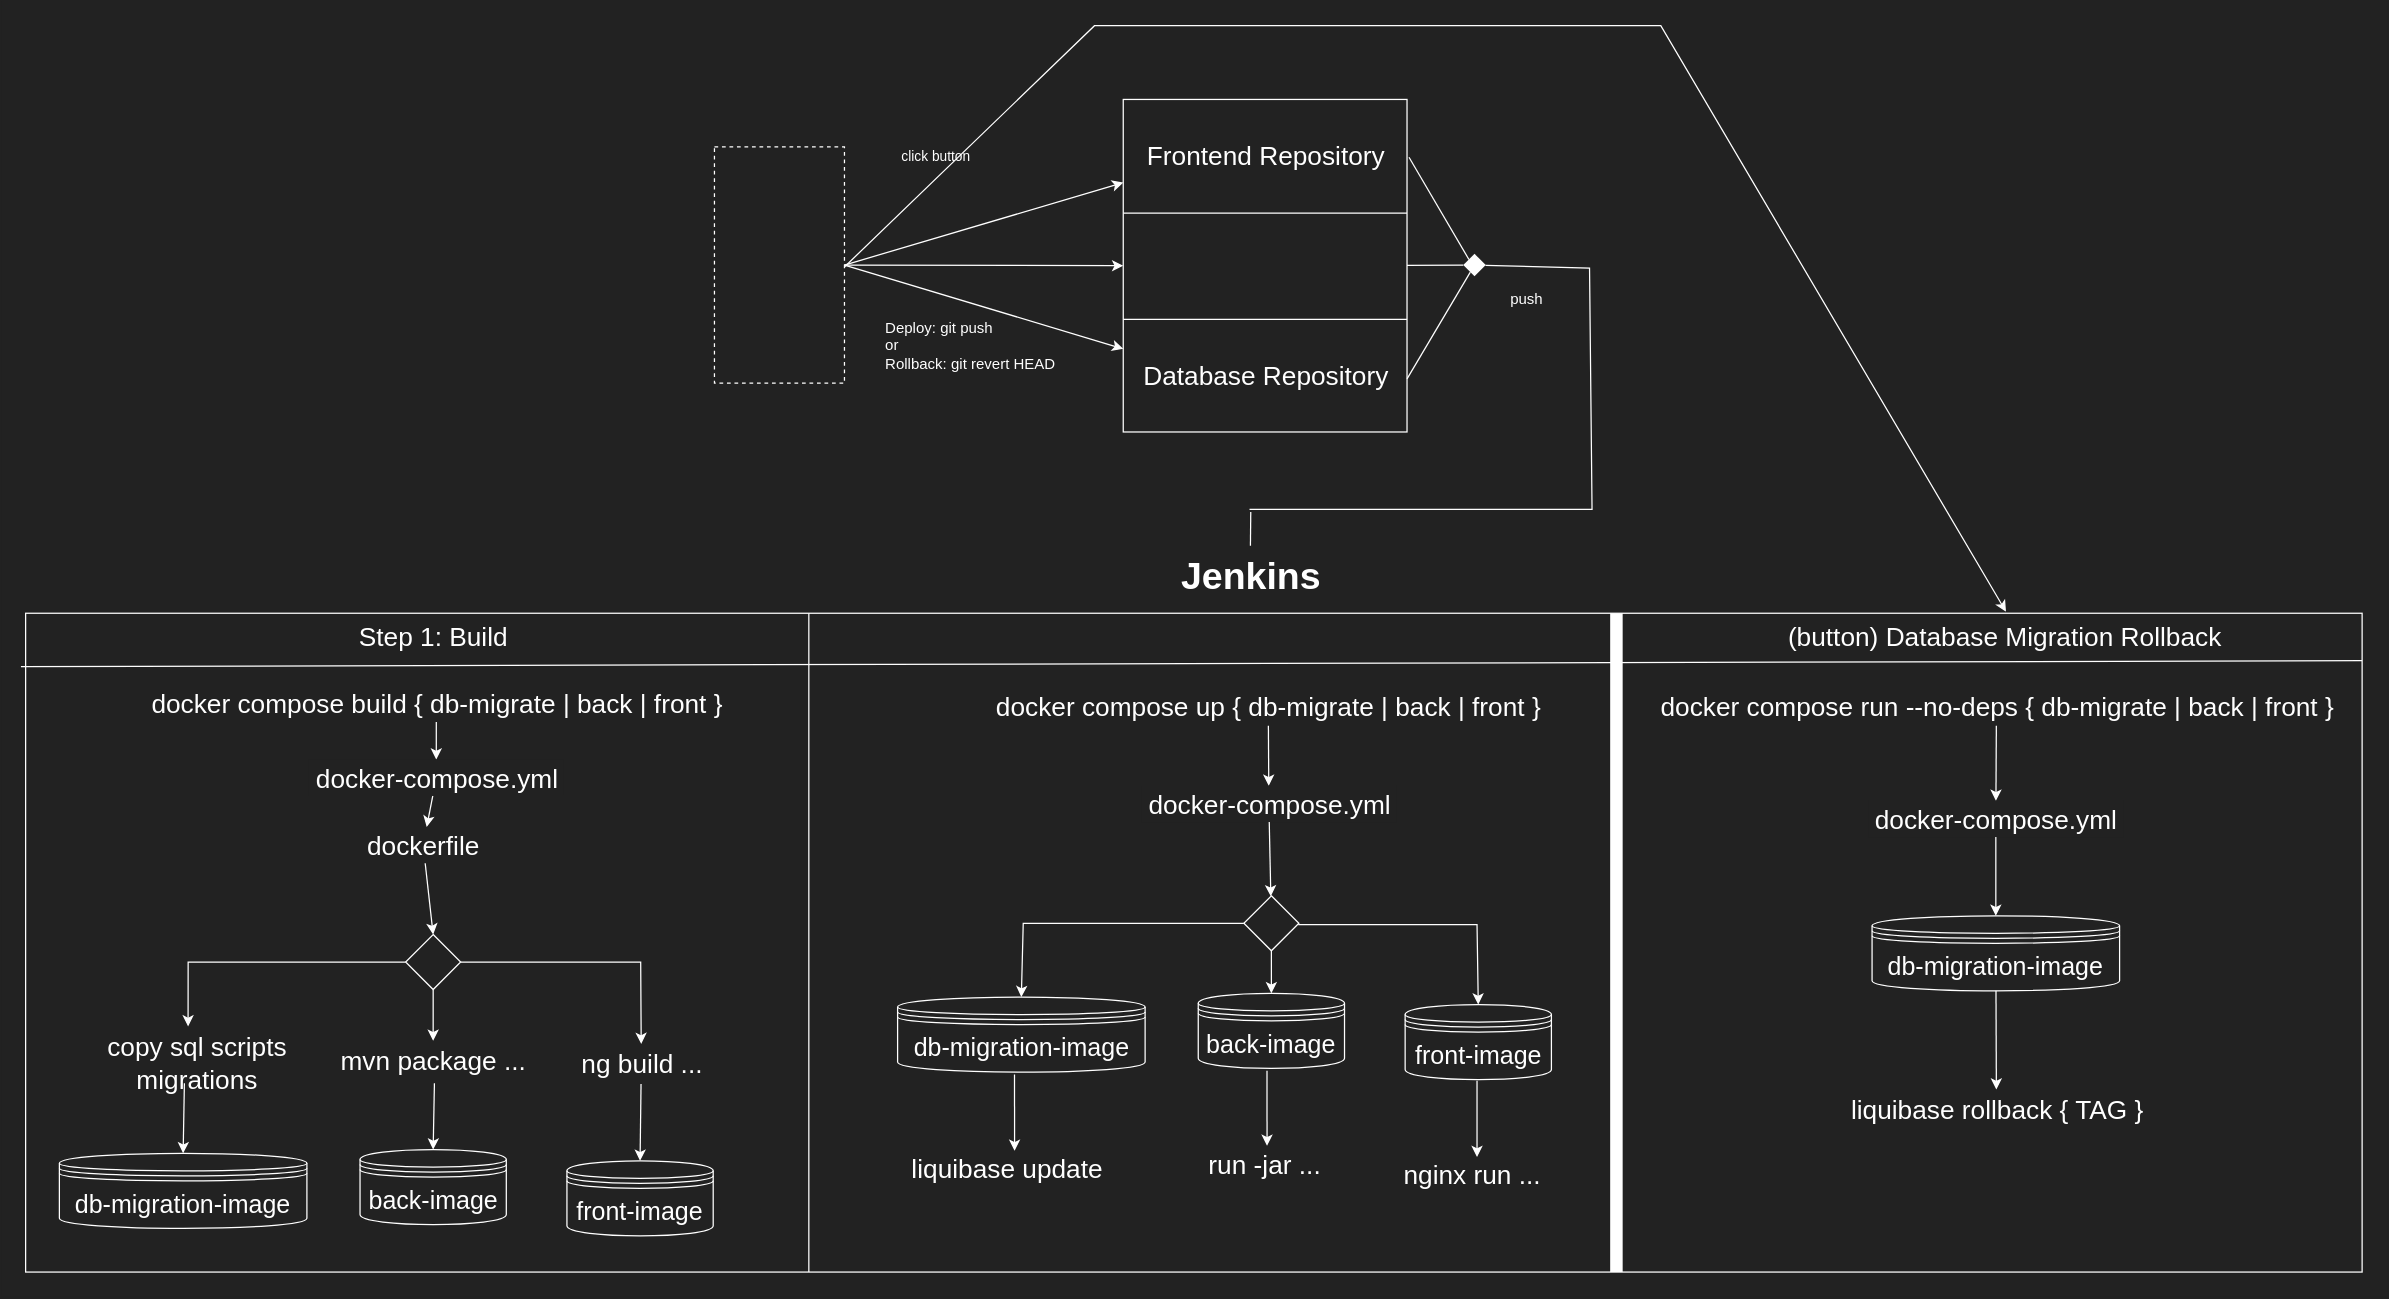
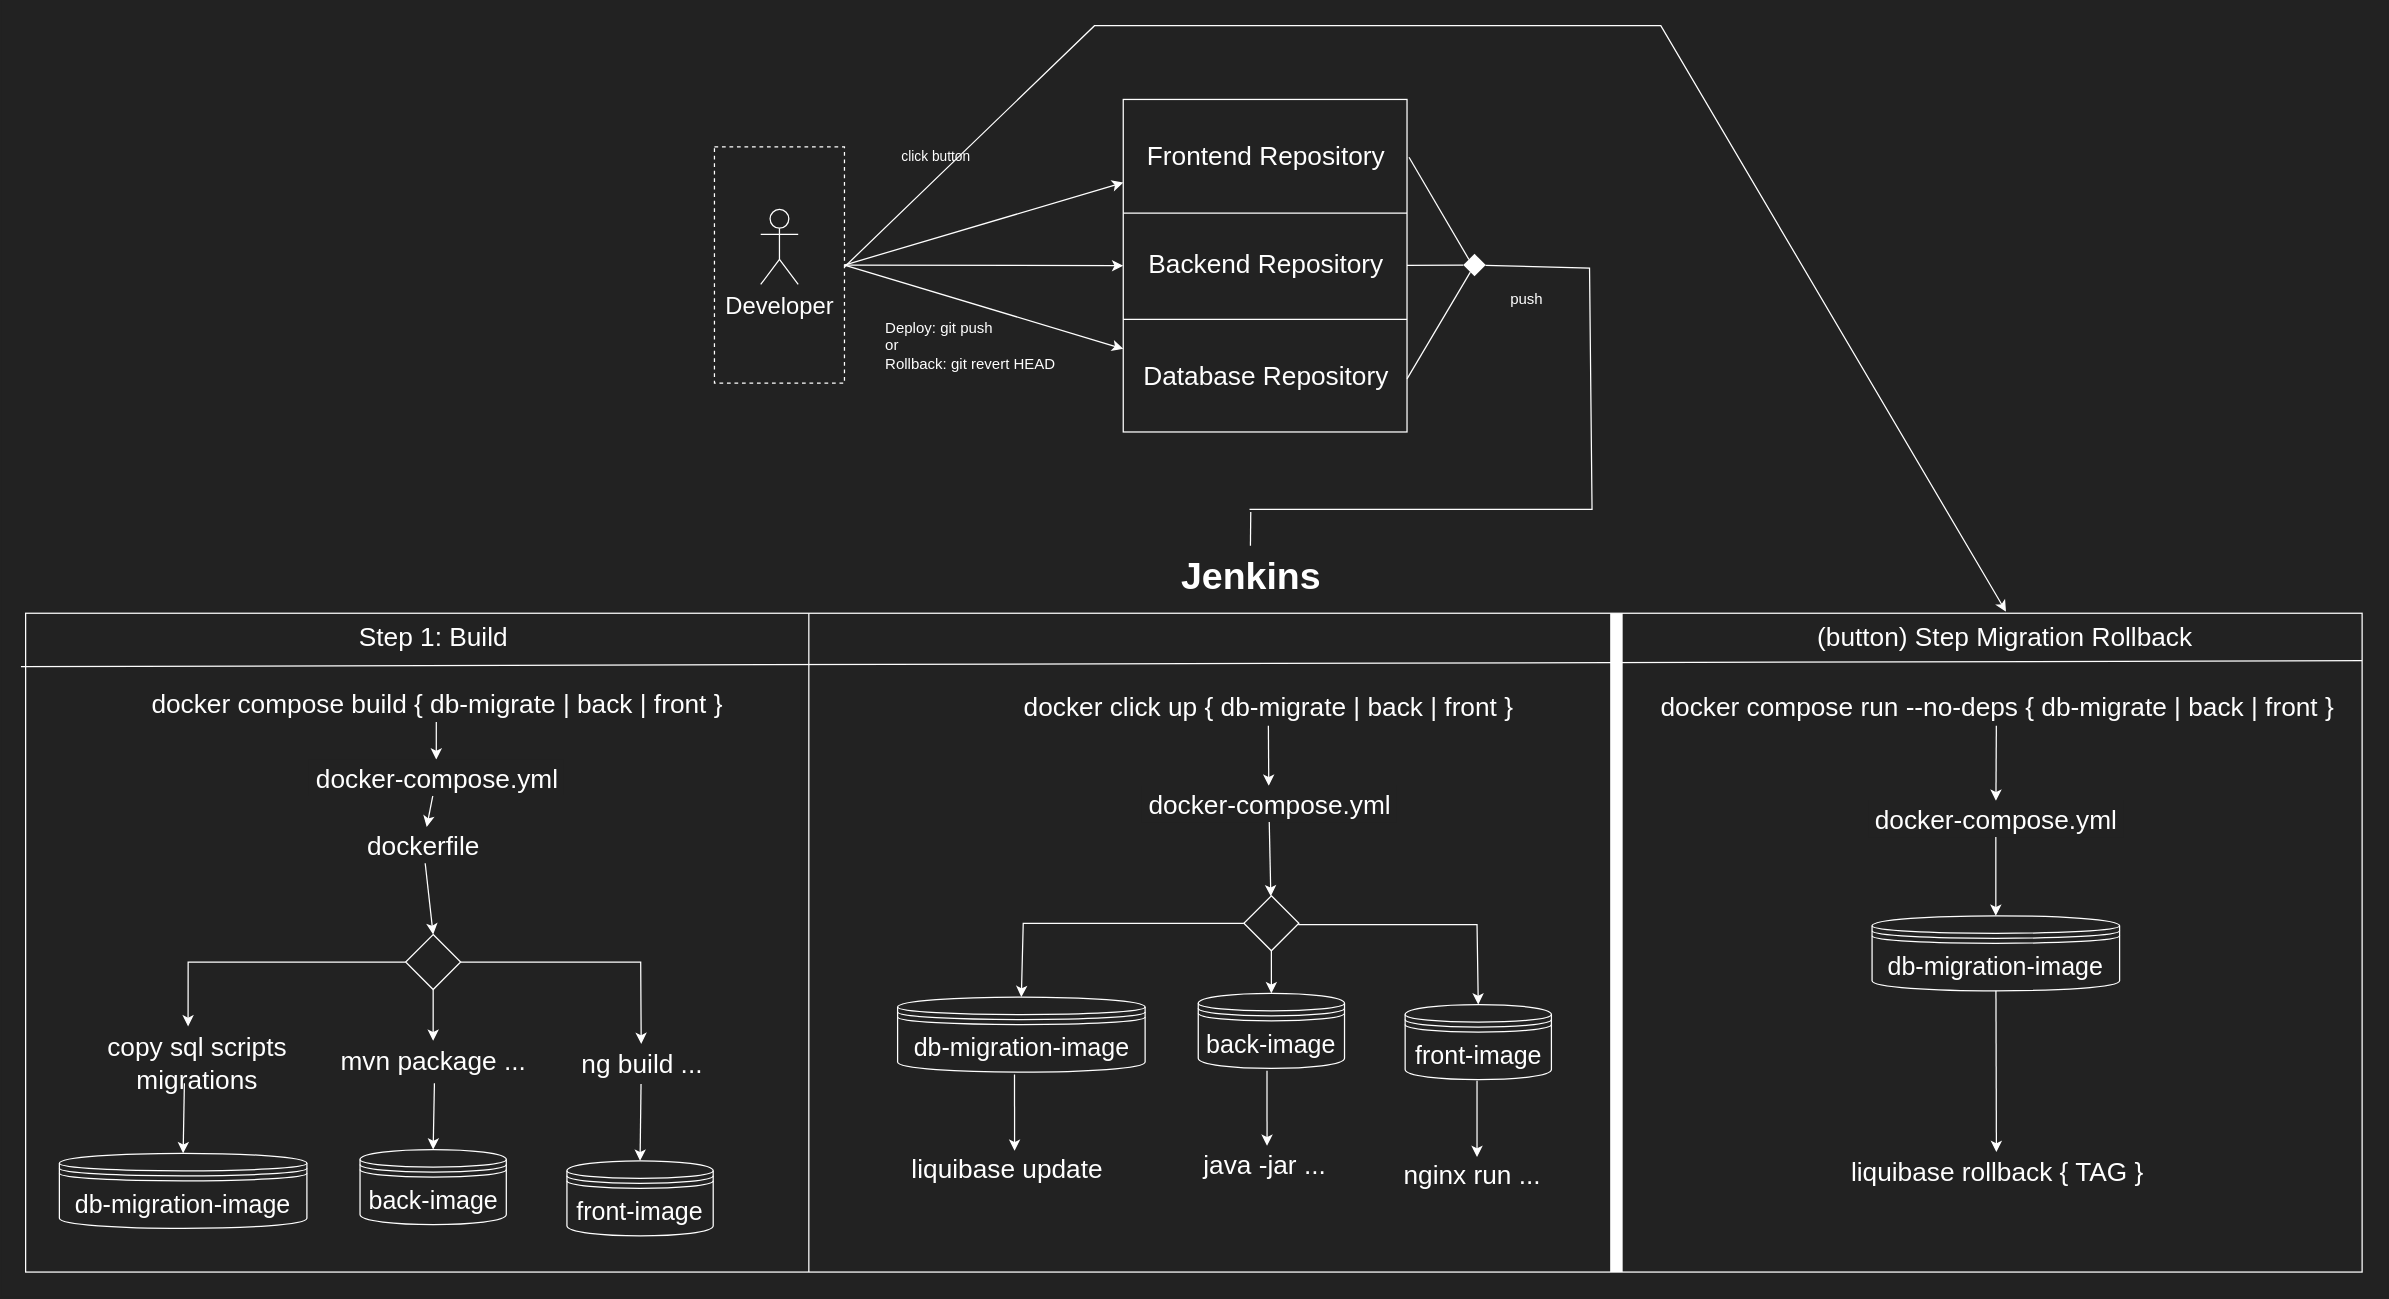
node "Developer": added
node "Backend Repository": added
node "(button) Database Migration Rollback": label "(button) Database Migration Rollback" -> "(button) Step Migration Rollback"
node "docker compose up { db-migrate | back | front }": label "docker compose up { db-migrate | back | front }" -> "docker click up { db-migrate | back | front }"
node "liquibase rollback { TAG }": moved (1996, 1109) -> (1996, 1171)
node "run -jar ...": label "run -jar ..." -> "java -jar ..."
